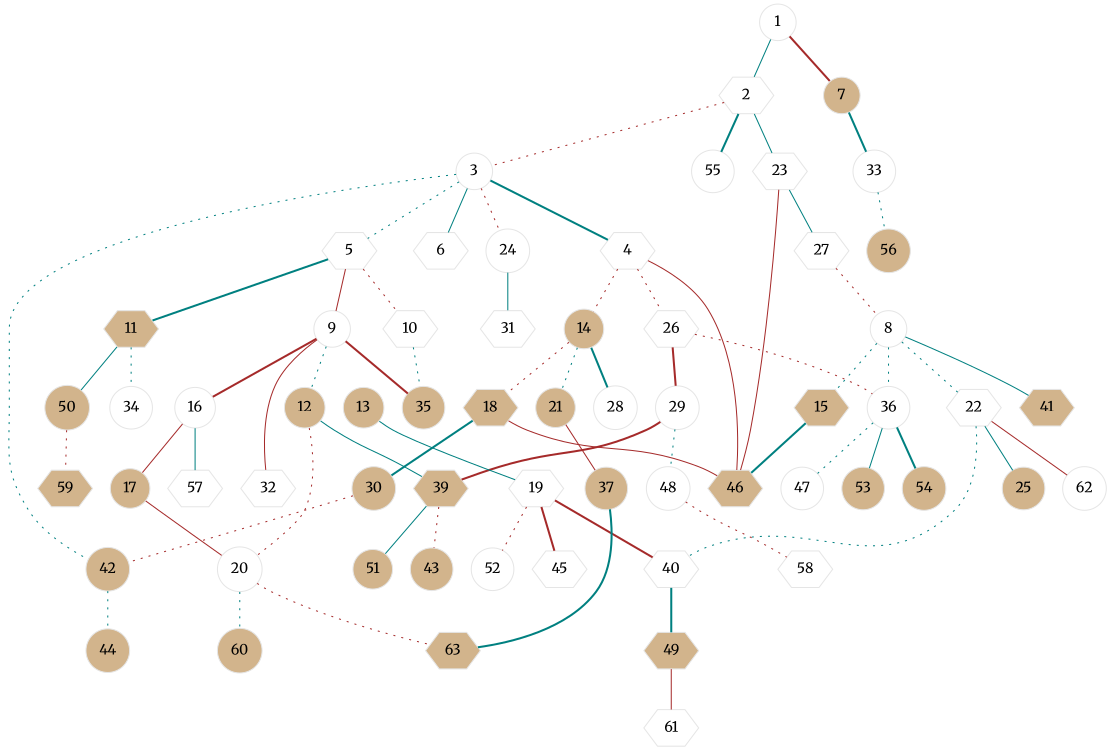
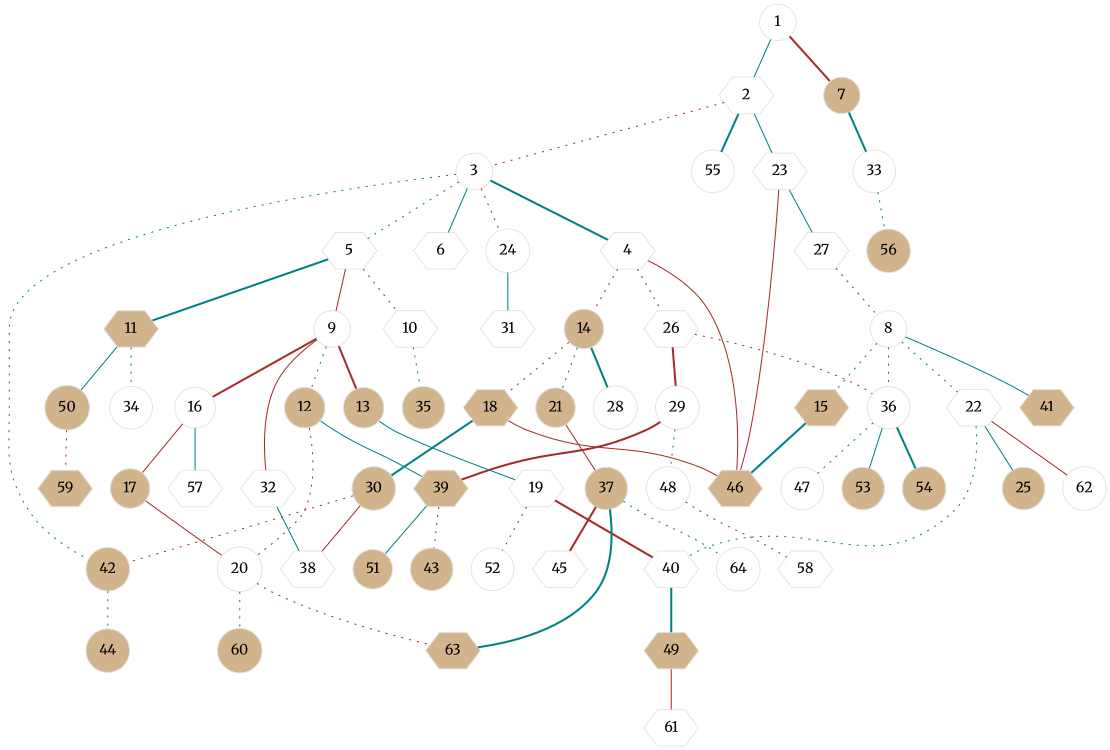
edge "9" -- "35": now "9" -- "13"
edge "19" -- "45": now "37" -- "45"
node "38": added
node "64": added
